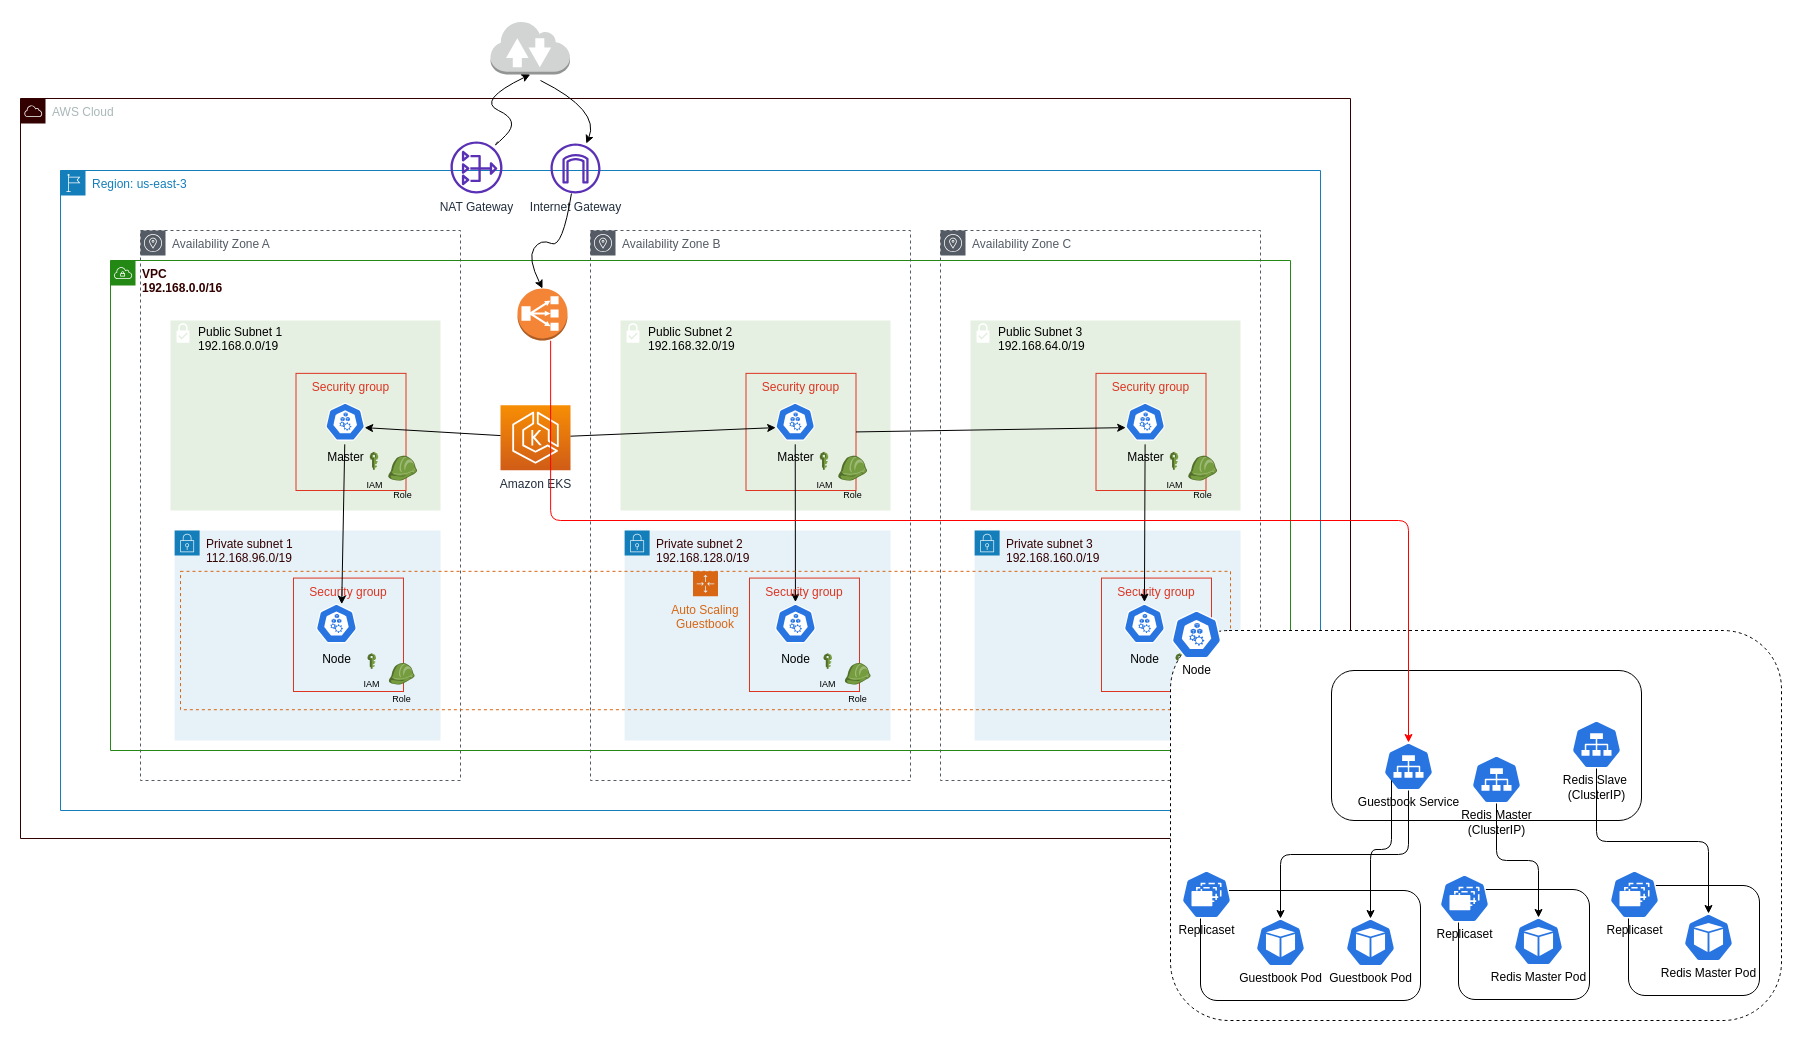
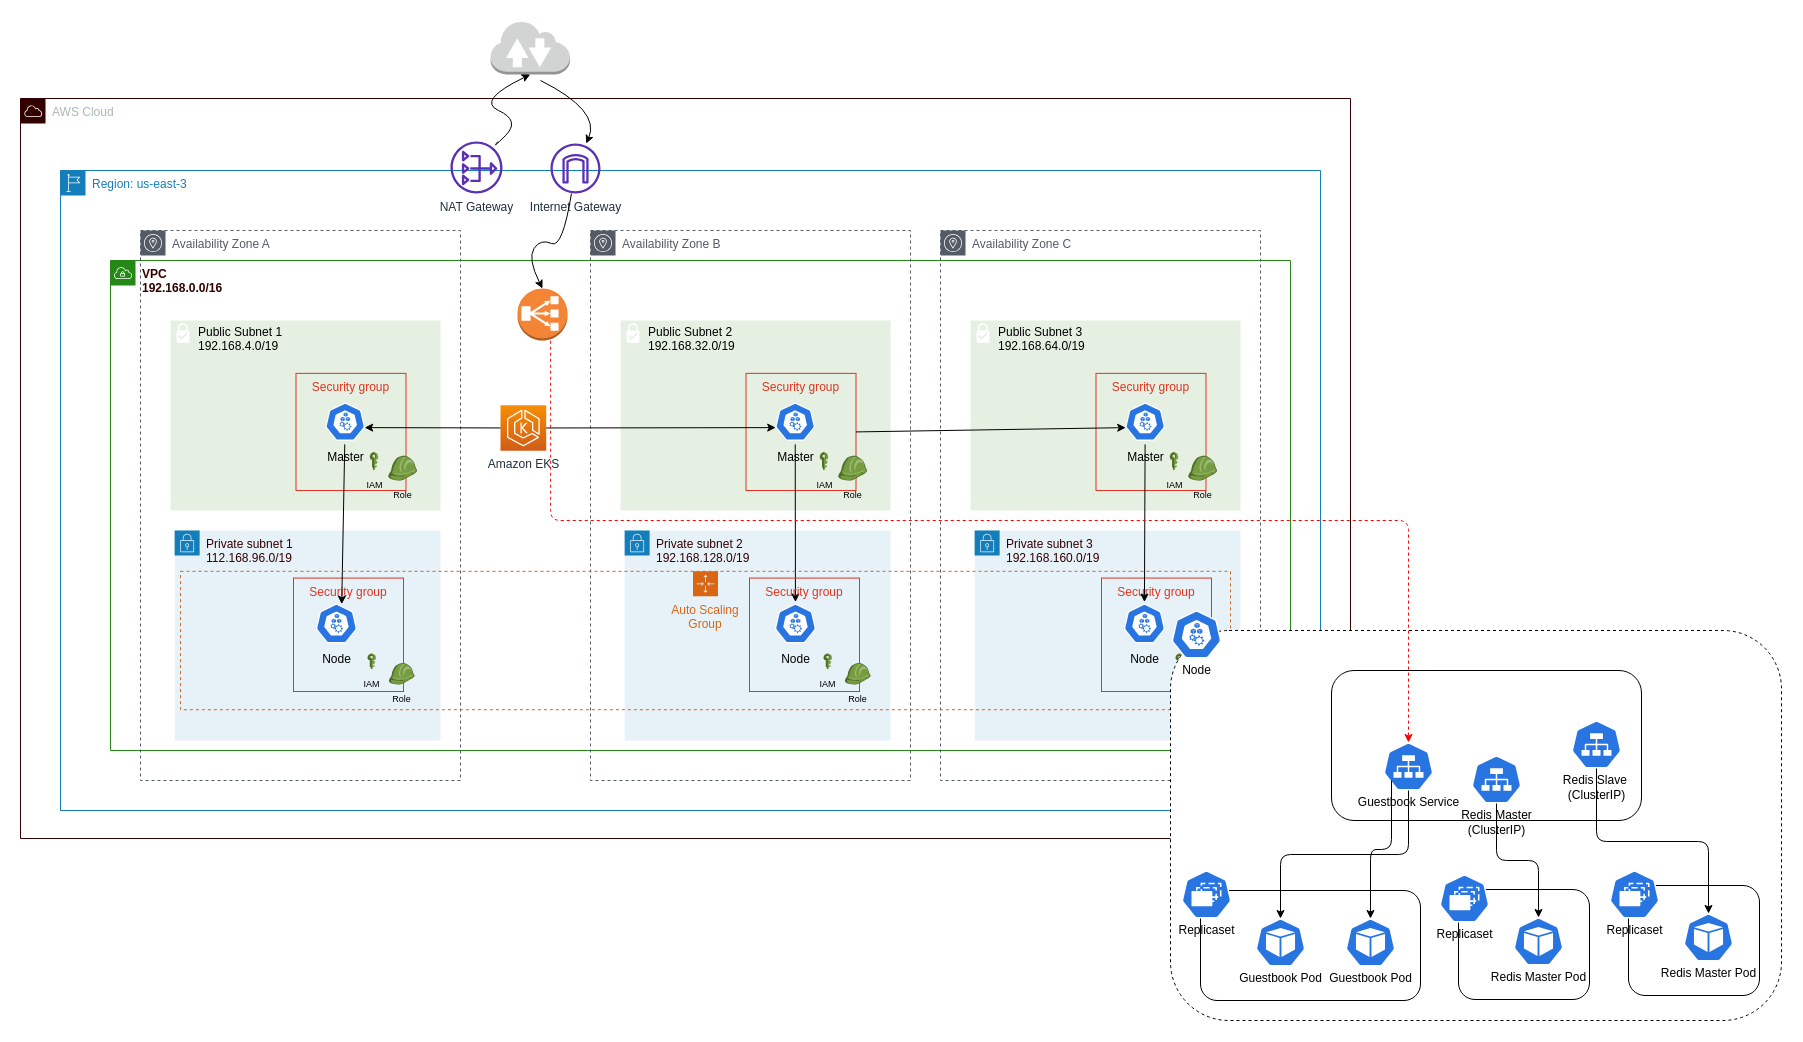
node "Public Subnet 1 192.168.0.0/19": label "Public Subnet 1 192.168.0.0/19" -> "Public Subnet 1 192.168.4.0/19"
node "Amazon EKS": size 70x65 -> 46x46
edge "Region: us-east-3" -> "Guestbook Service": style solid -> dashed
node "Auto Scaling Guestbook": label "Auto Scaling Guestbook" -> "Auto Scaling Group"
